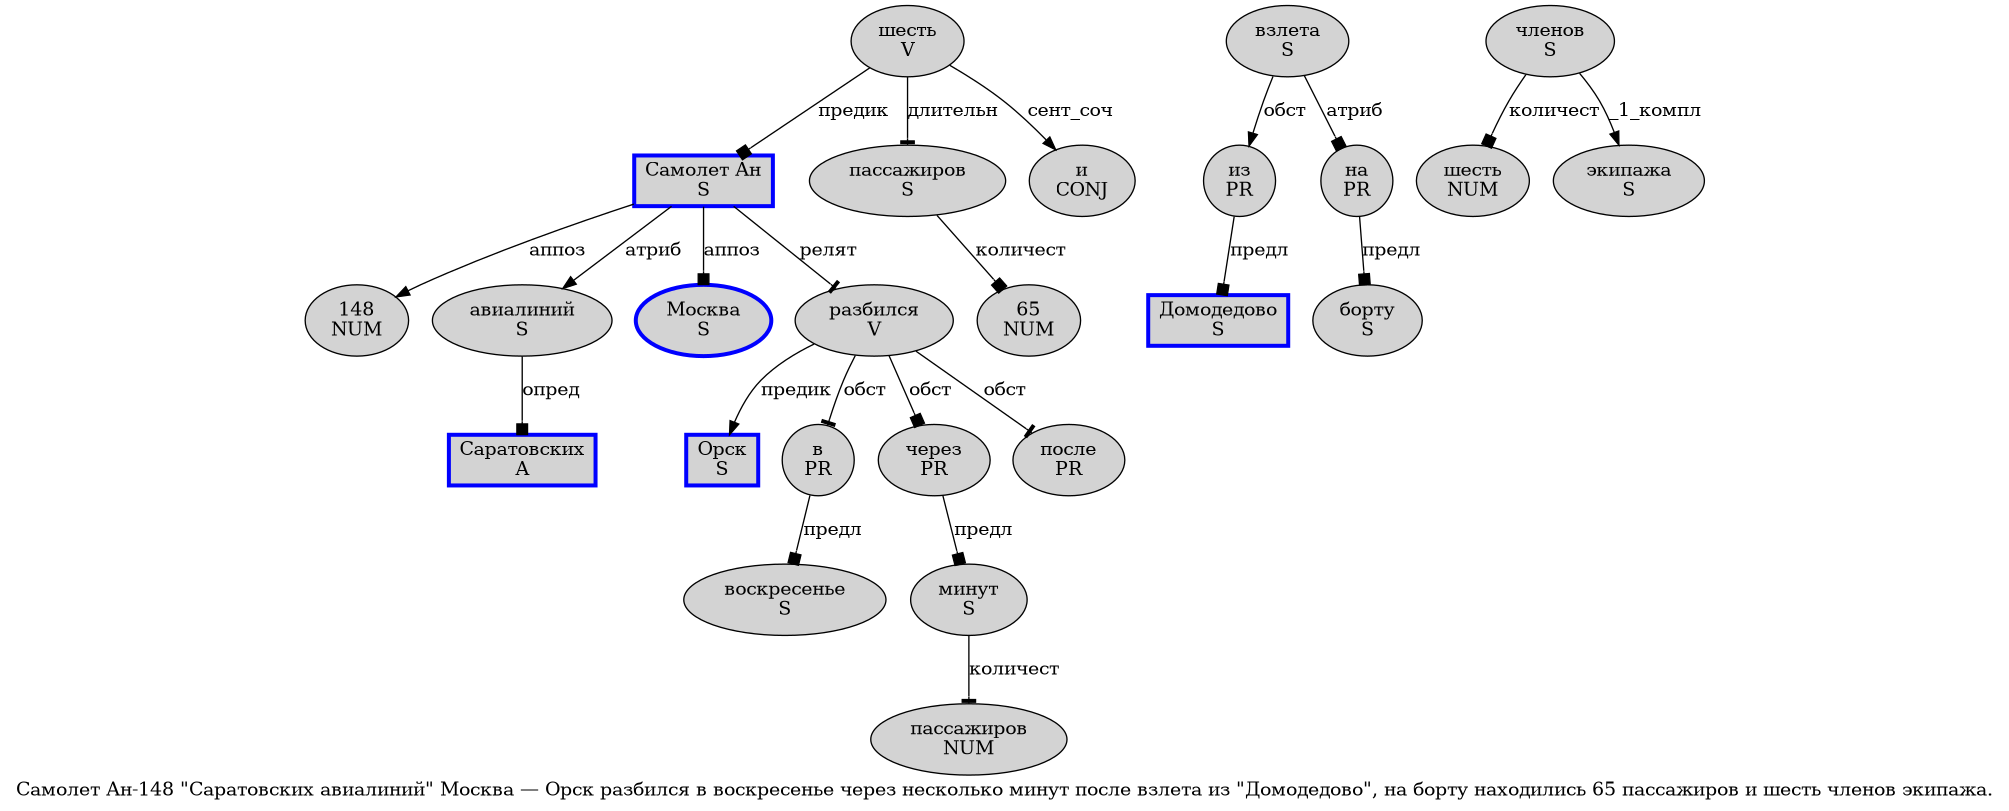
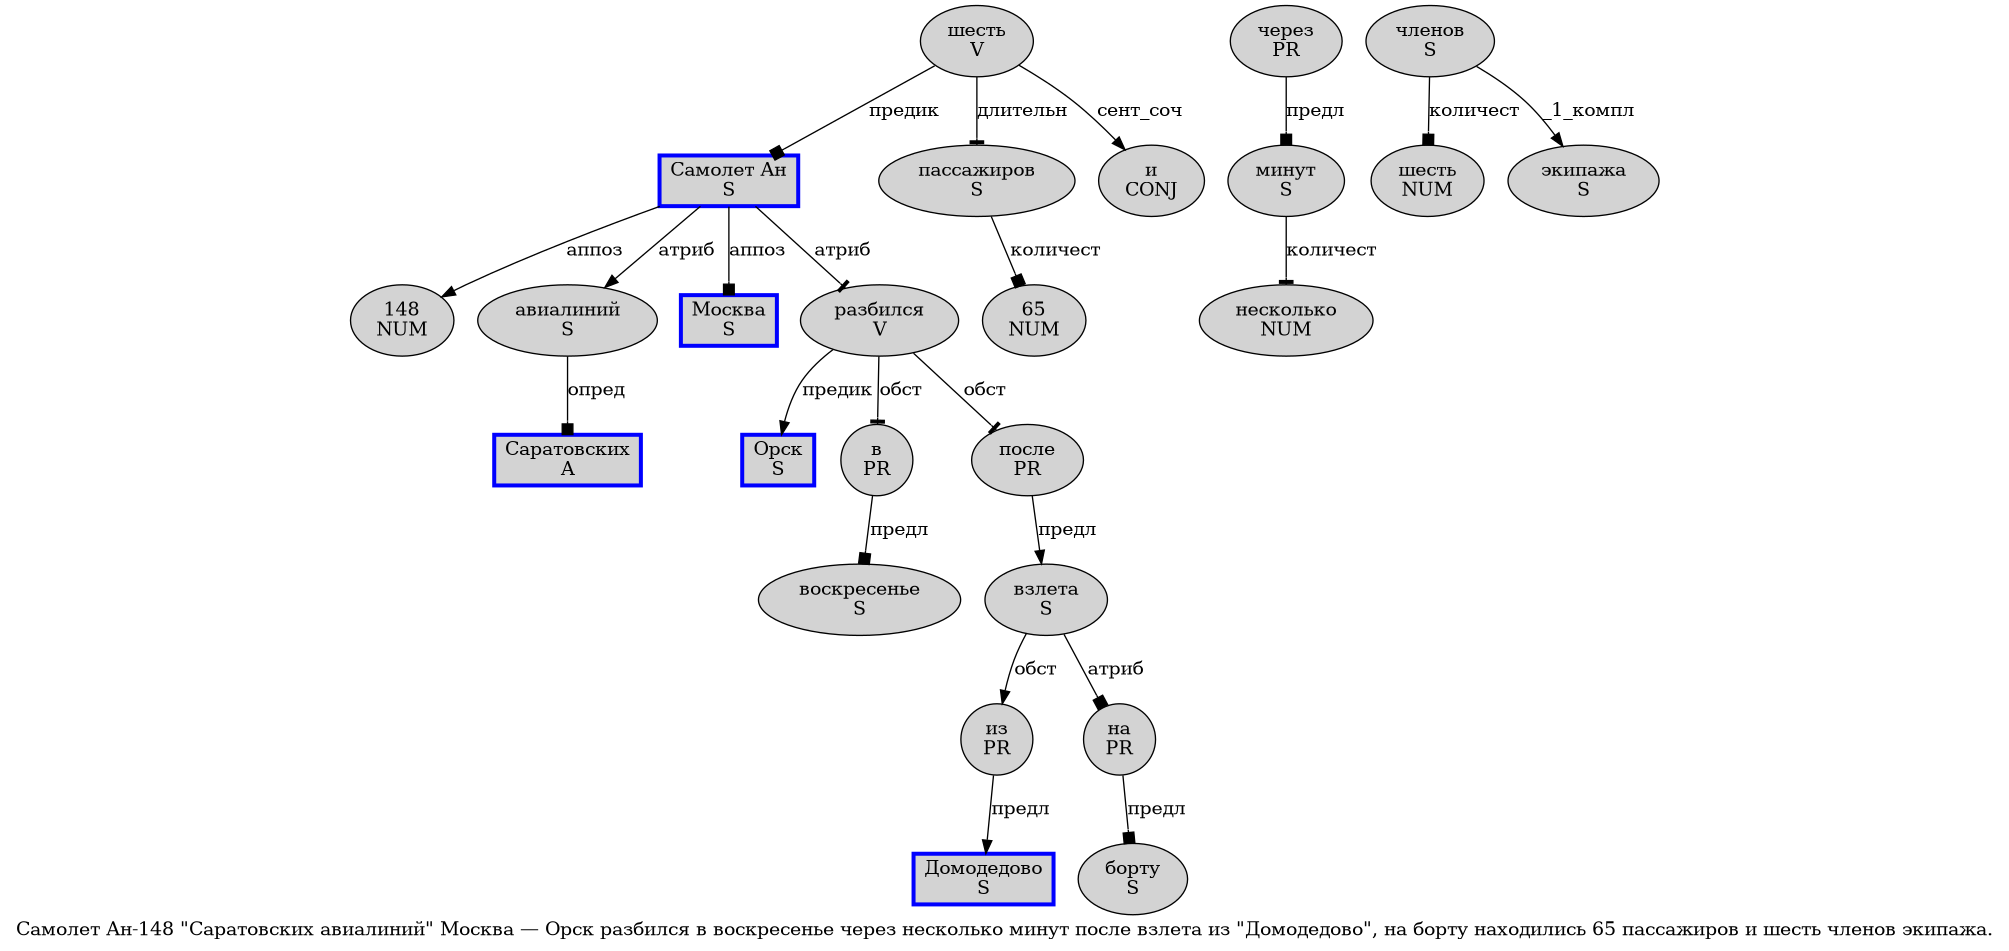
edge "из PR" -> "Домодедово S": arrowhead box -> normal
edge "Самолет Ан S" -> "разбился V": label "релят" -> "атриб"
node "Москва S": shape ellipse -> box
edge "разбился V" -> "через PR": removed, label "обст"
edge "после PR" -> "взлета S": added, label "предл"
node "пассажиров NUM": label "пассажиров NUM" -> "несколько NUM"
